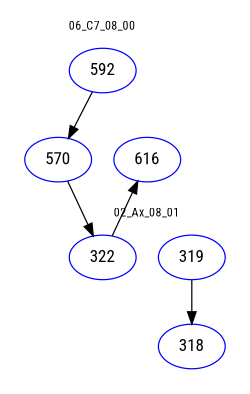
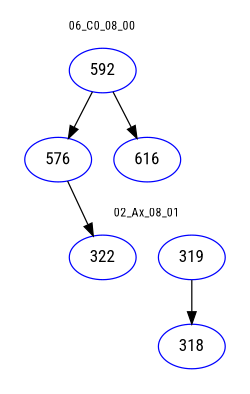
cluster "06_C7_08_00": label "06_C7_08_00" -> "06_C0_08_00"
node "570": label "570" -> "576"
edge "322" -> "616": now "592" -> "616"
